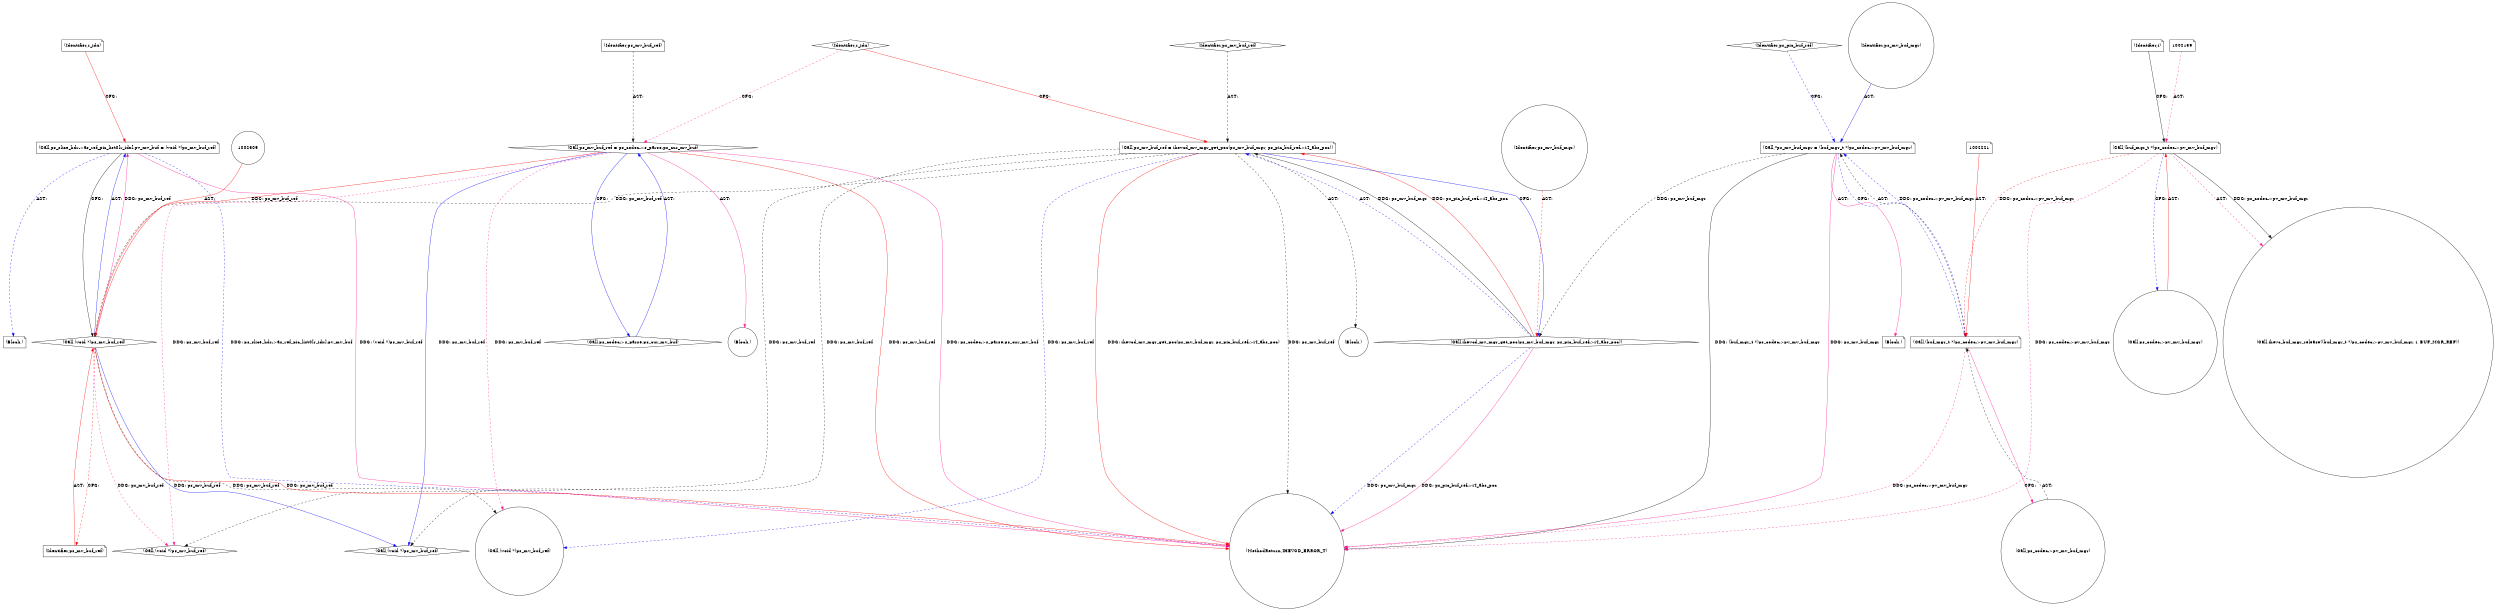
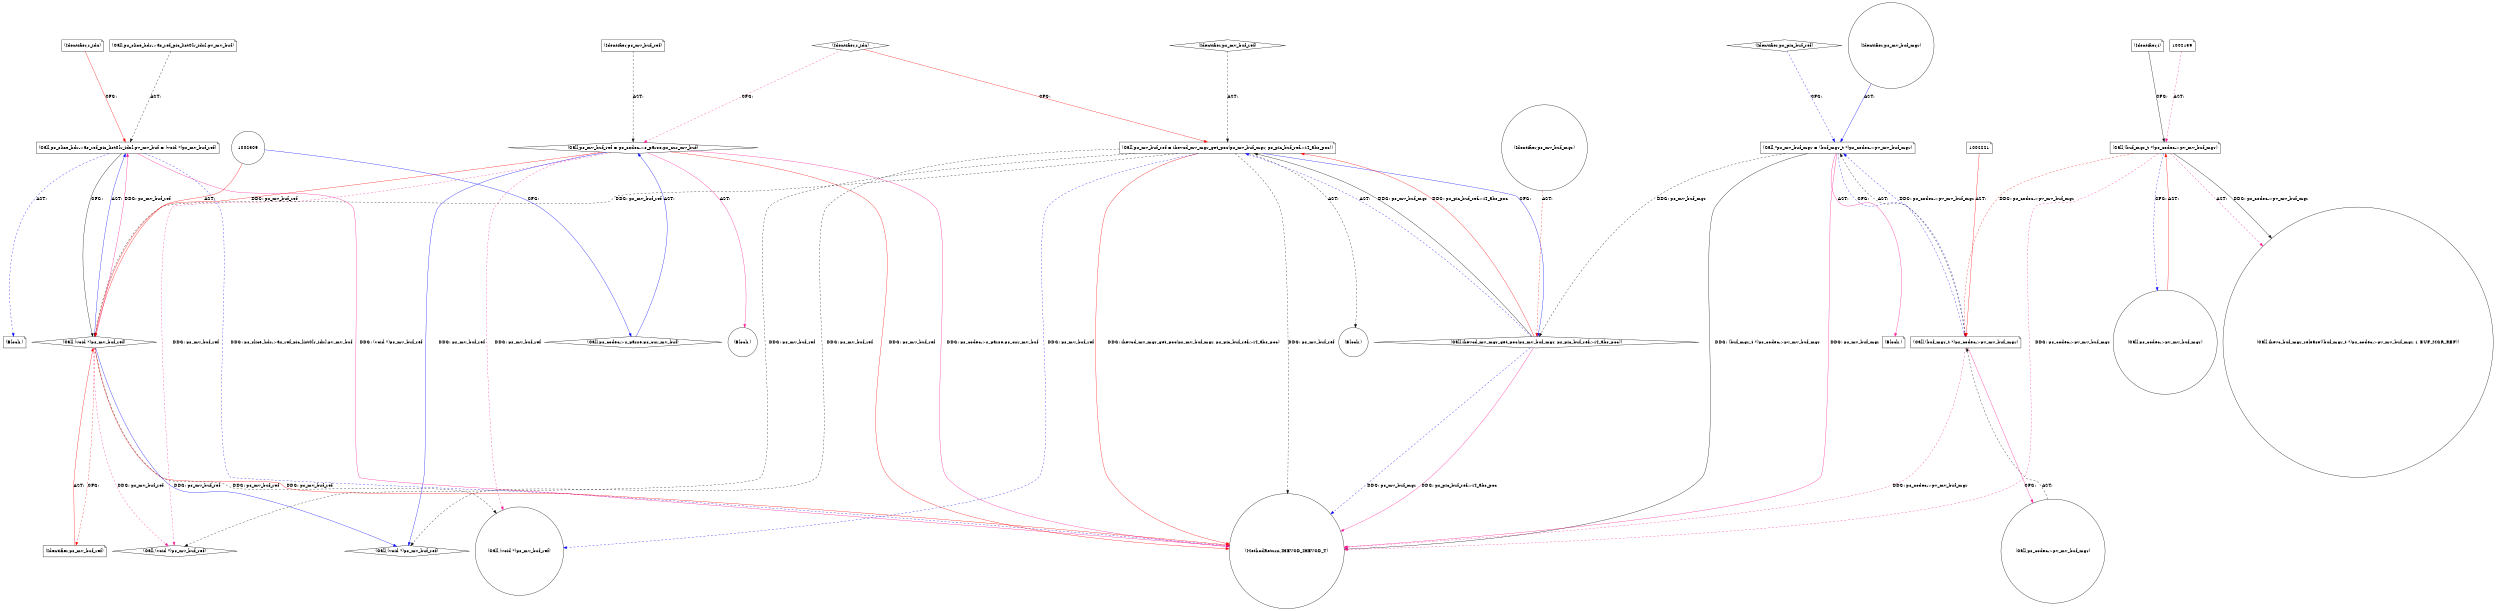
node "(Call,ps_slice_hdr->as_ref_pic_list0[r_idx].pv_mv_buf)": added
edge "(Call,ps_mv_buf_ref = ps_codec->s_parse.ps_cur_mv_buf)" -> "(Call,ps_codec->s_parse.ps_cur_mv_buf)": now "1002305" -> "(Call,ps_codec->s_parse.ps_cur_mv_buf)"
node "(MethodReturn,IHEVCD_ERROR_T)": label "(MethodReturn,IHEVCD_ERROR_T)" -> "(MethodReturn,IHEVCD_IHEVCD_T)"
